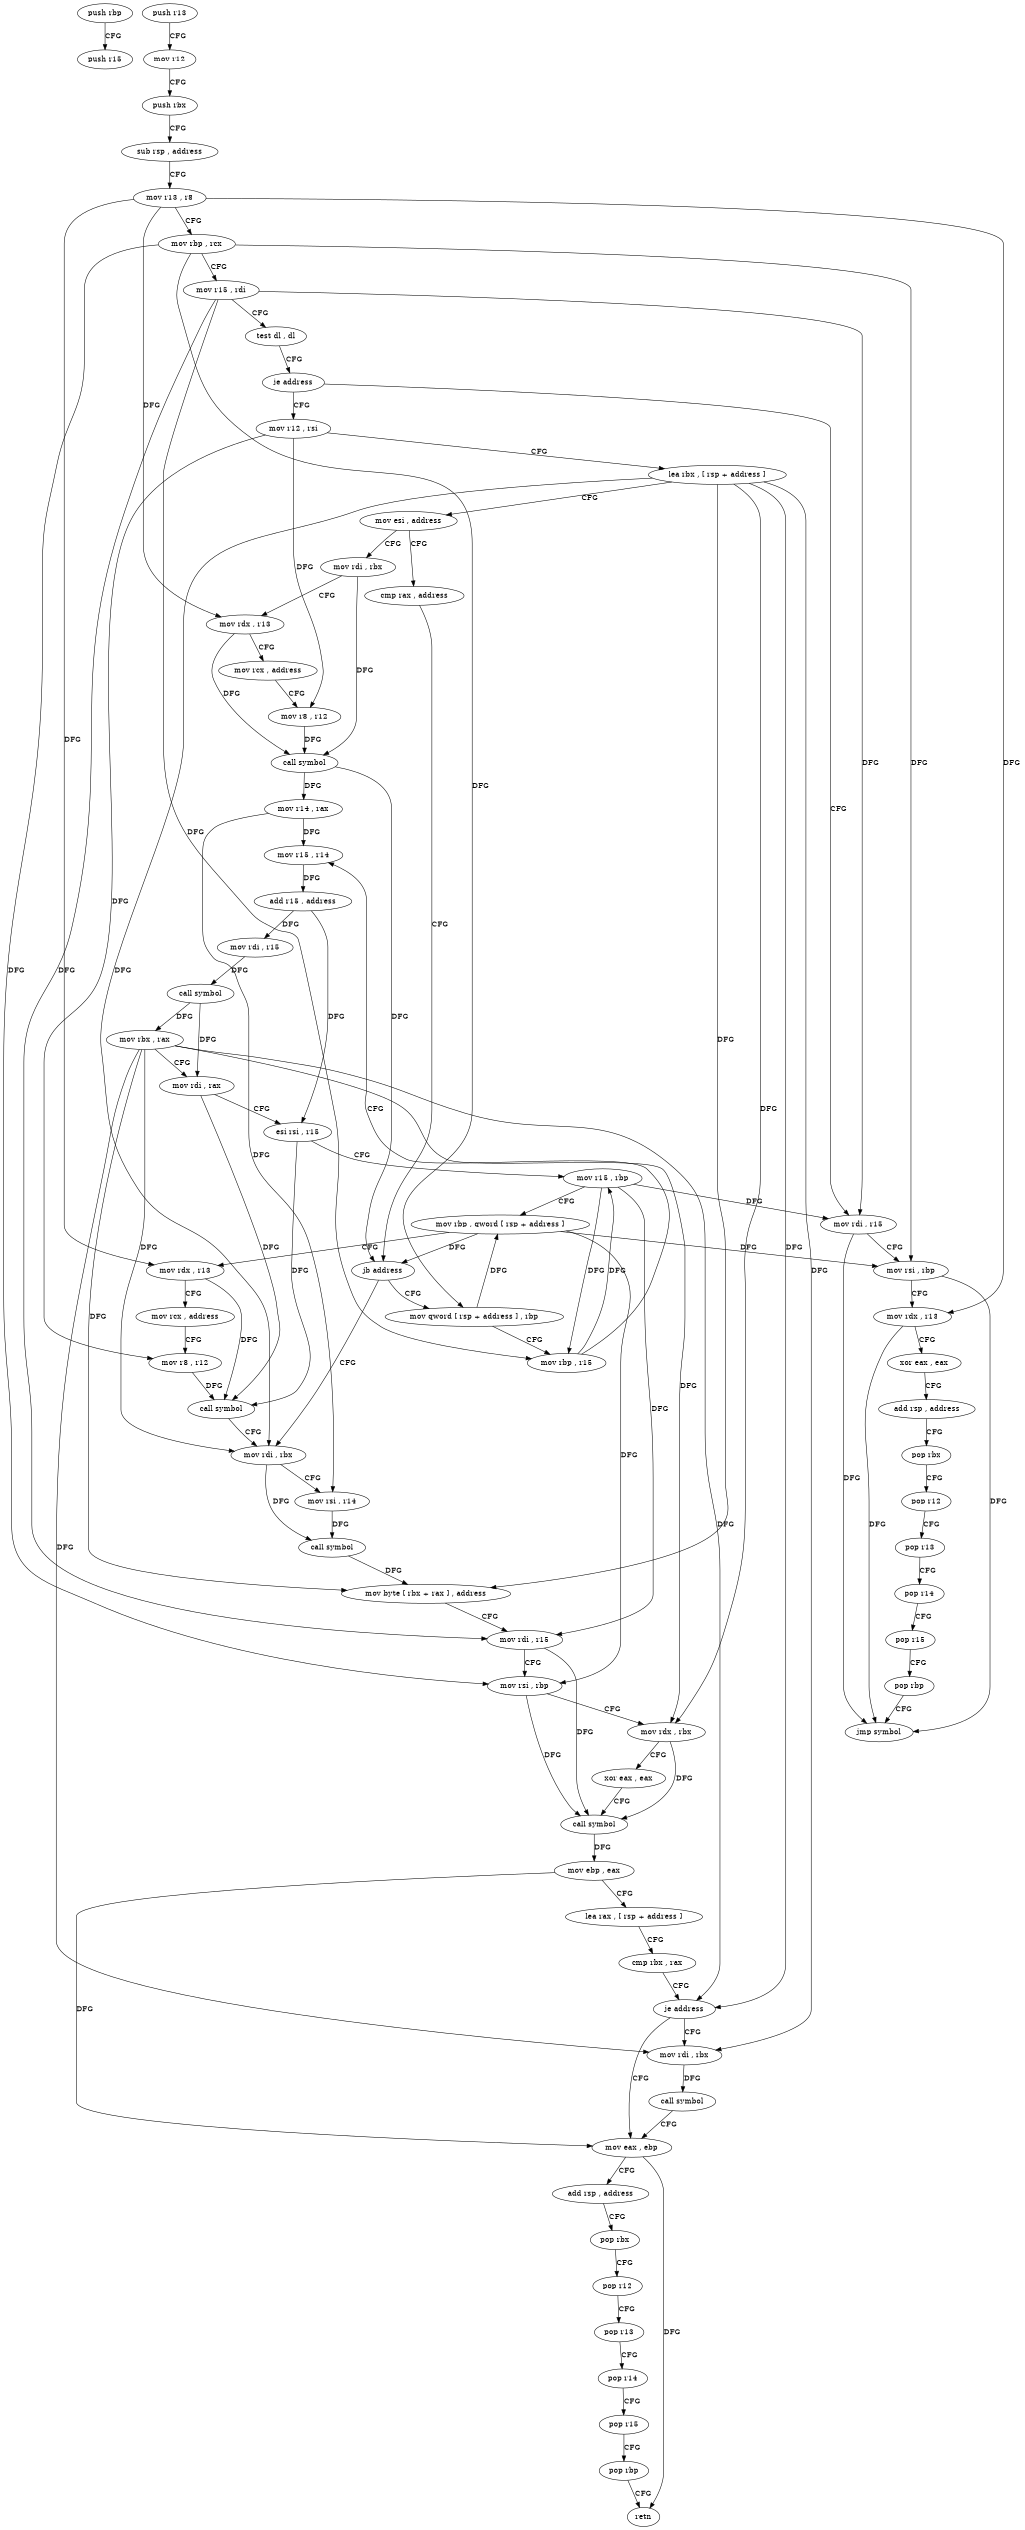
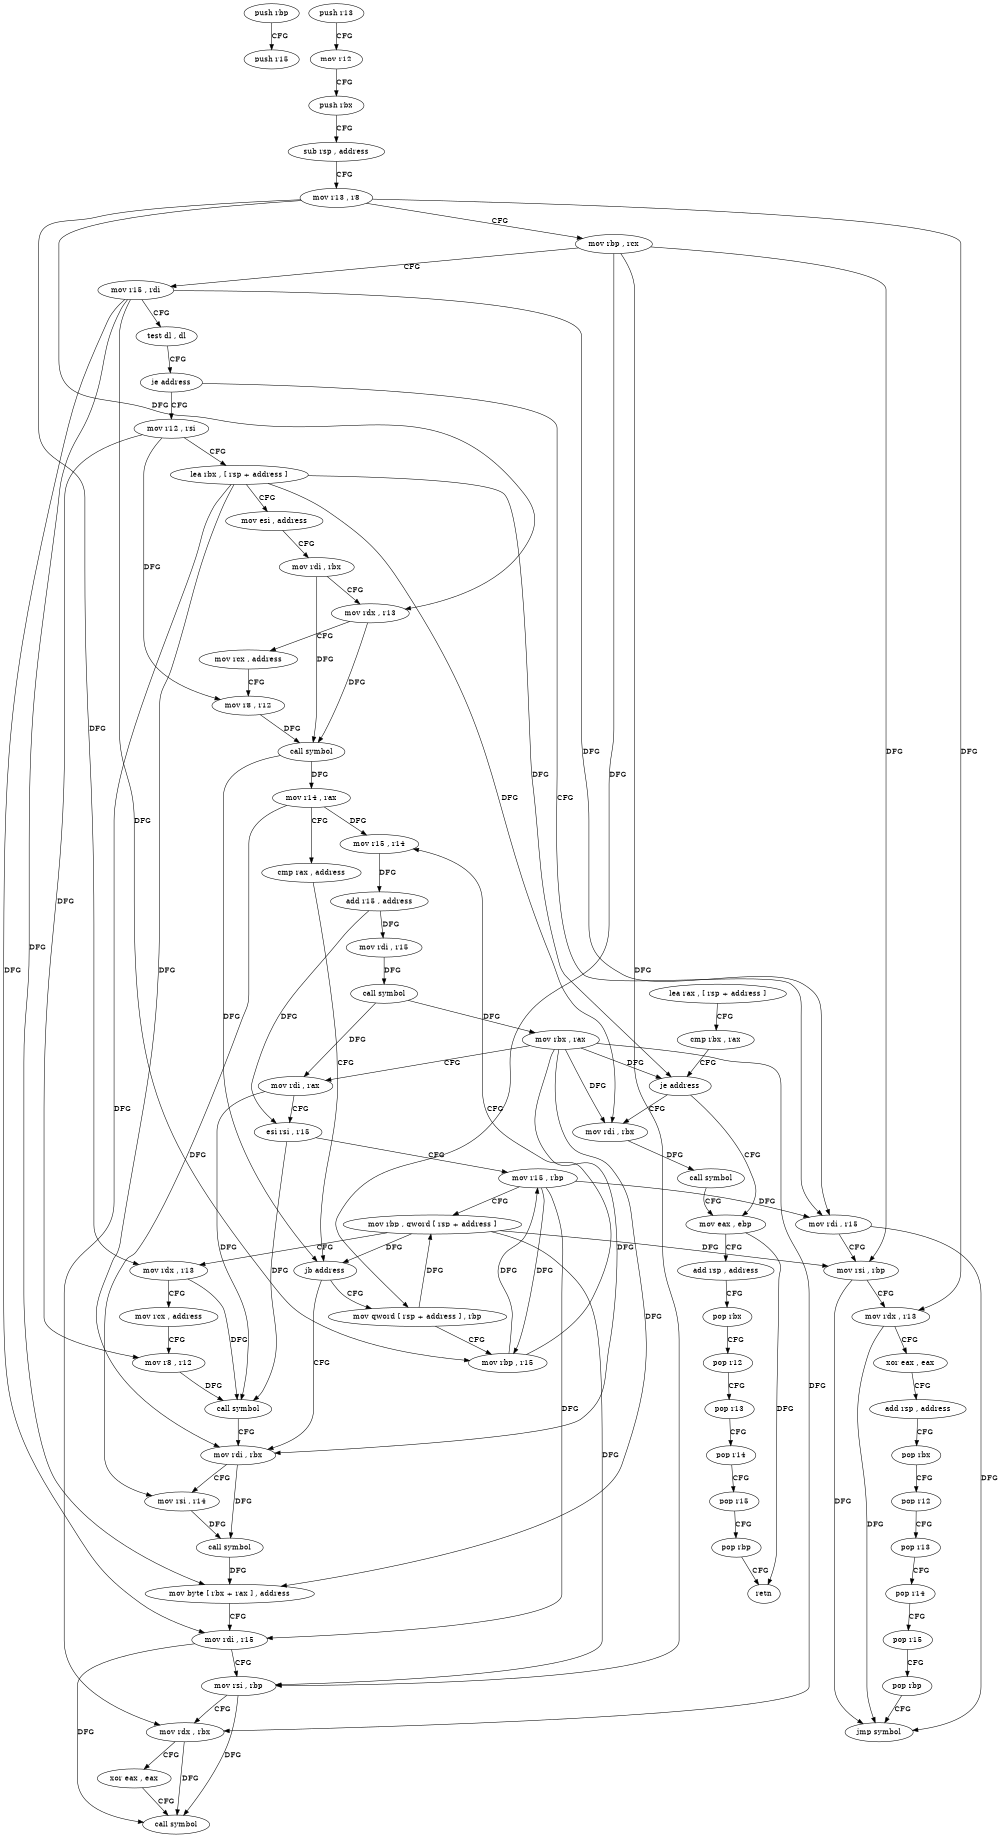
edge "mov esi , address" -> "cmp rax , address": now "mov r14 , rax" -> "cmp rax , address"
edge "lea rbx , [ rsp + address ]" -> "mov byte [ rbx + rax ] , address": now "mov r15 , rdi" -> "mov byte [ rbx + rax ] , address"
node "mov ebp , eax": removed
